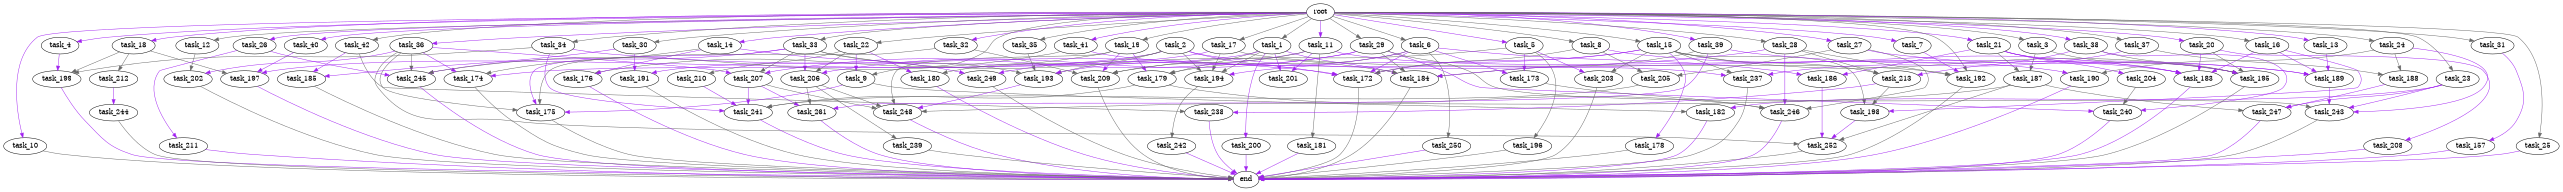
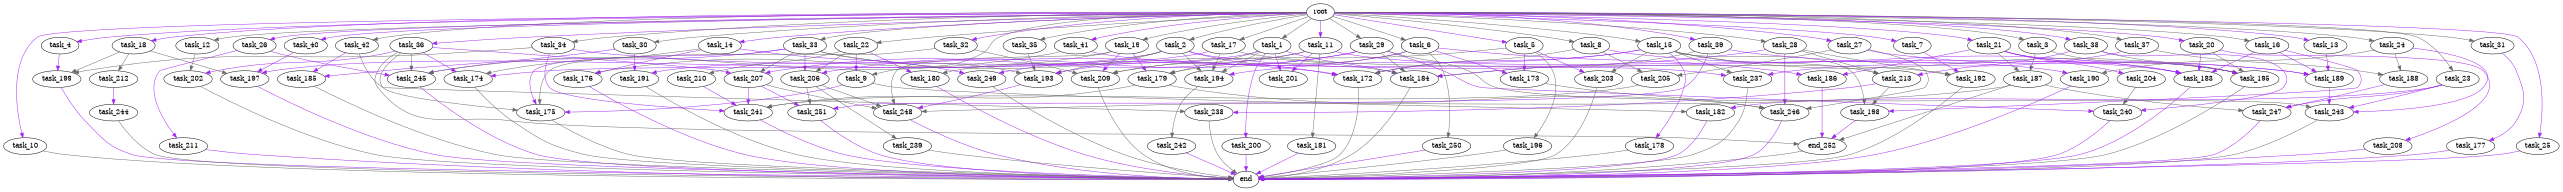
edge "root" -> "task_192": now "root" -> "task_2"
edge "root" -> "task_25": color gray40 -> purple
edge "task_6" -> "task_172": removed
node "task_261": label "task_261" -> "task_251"
node "task_252": label "task_252" -> "end_252"
node "task_157": label "task_157" -> "task_177"
edge "task_238" -> "end": color purple -> gray40
